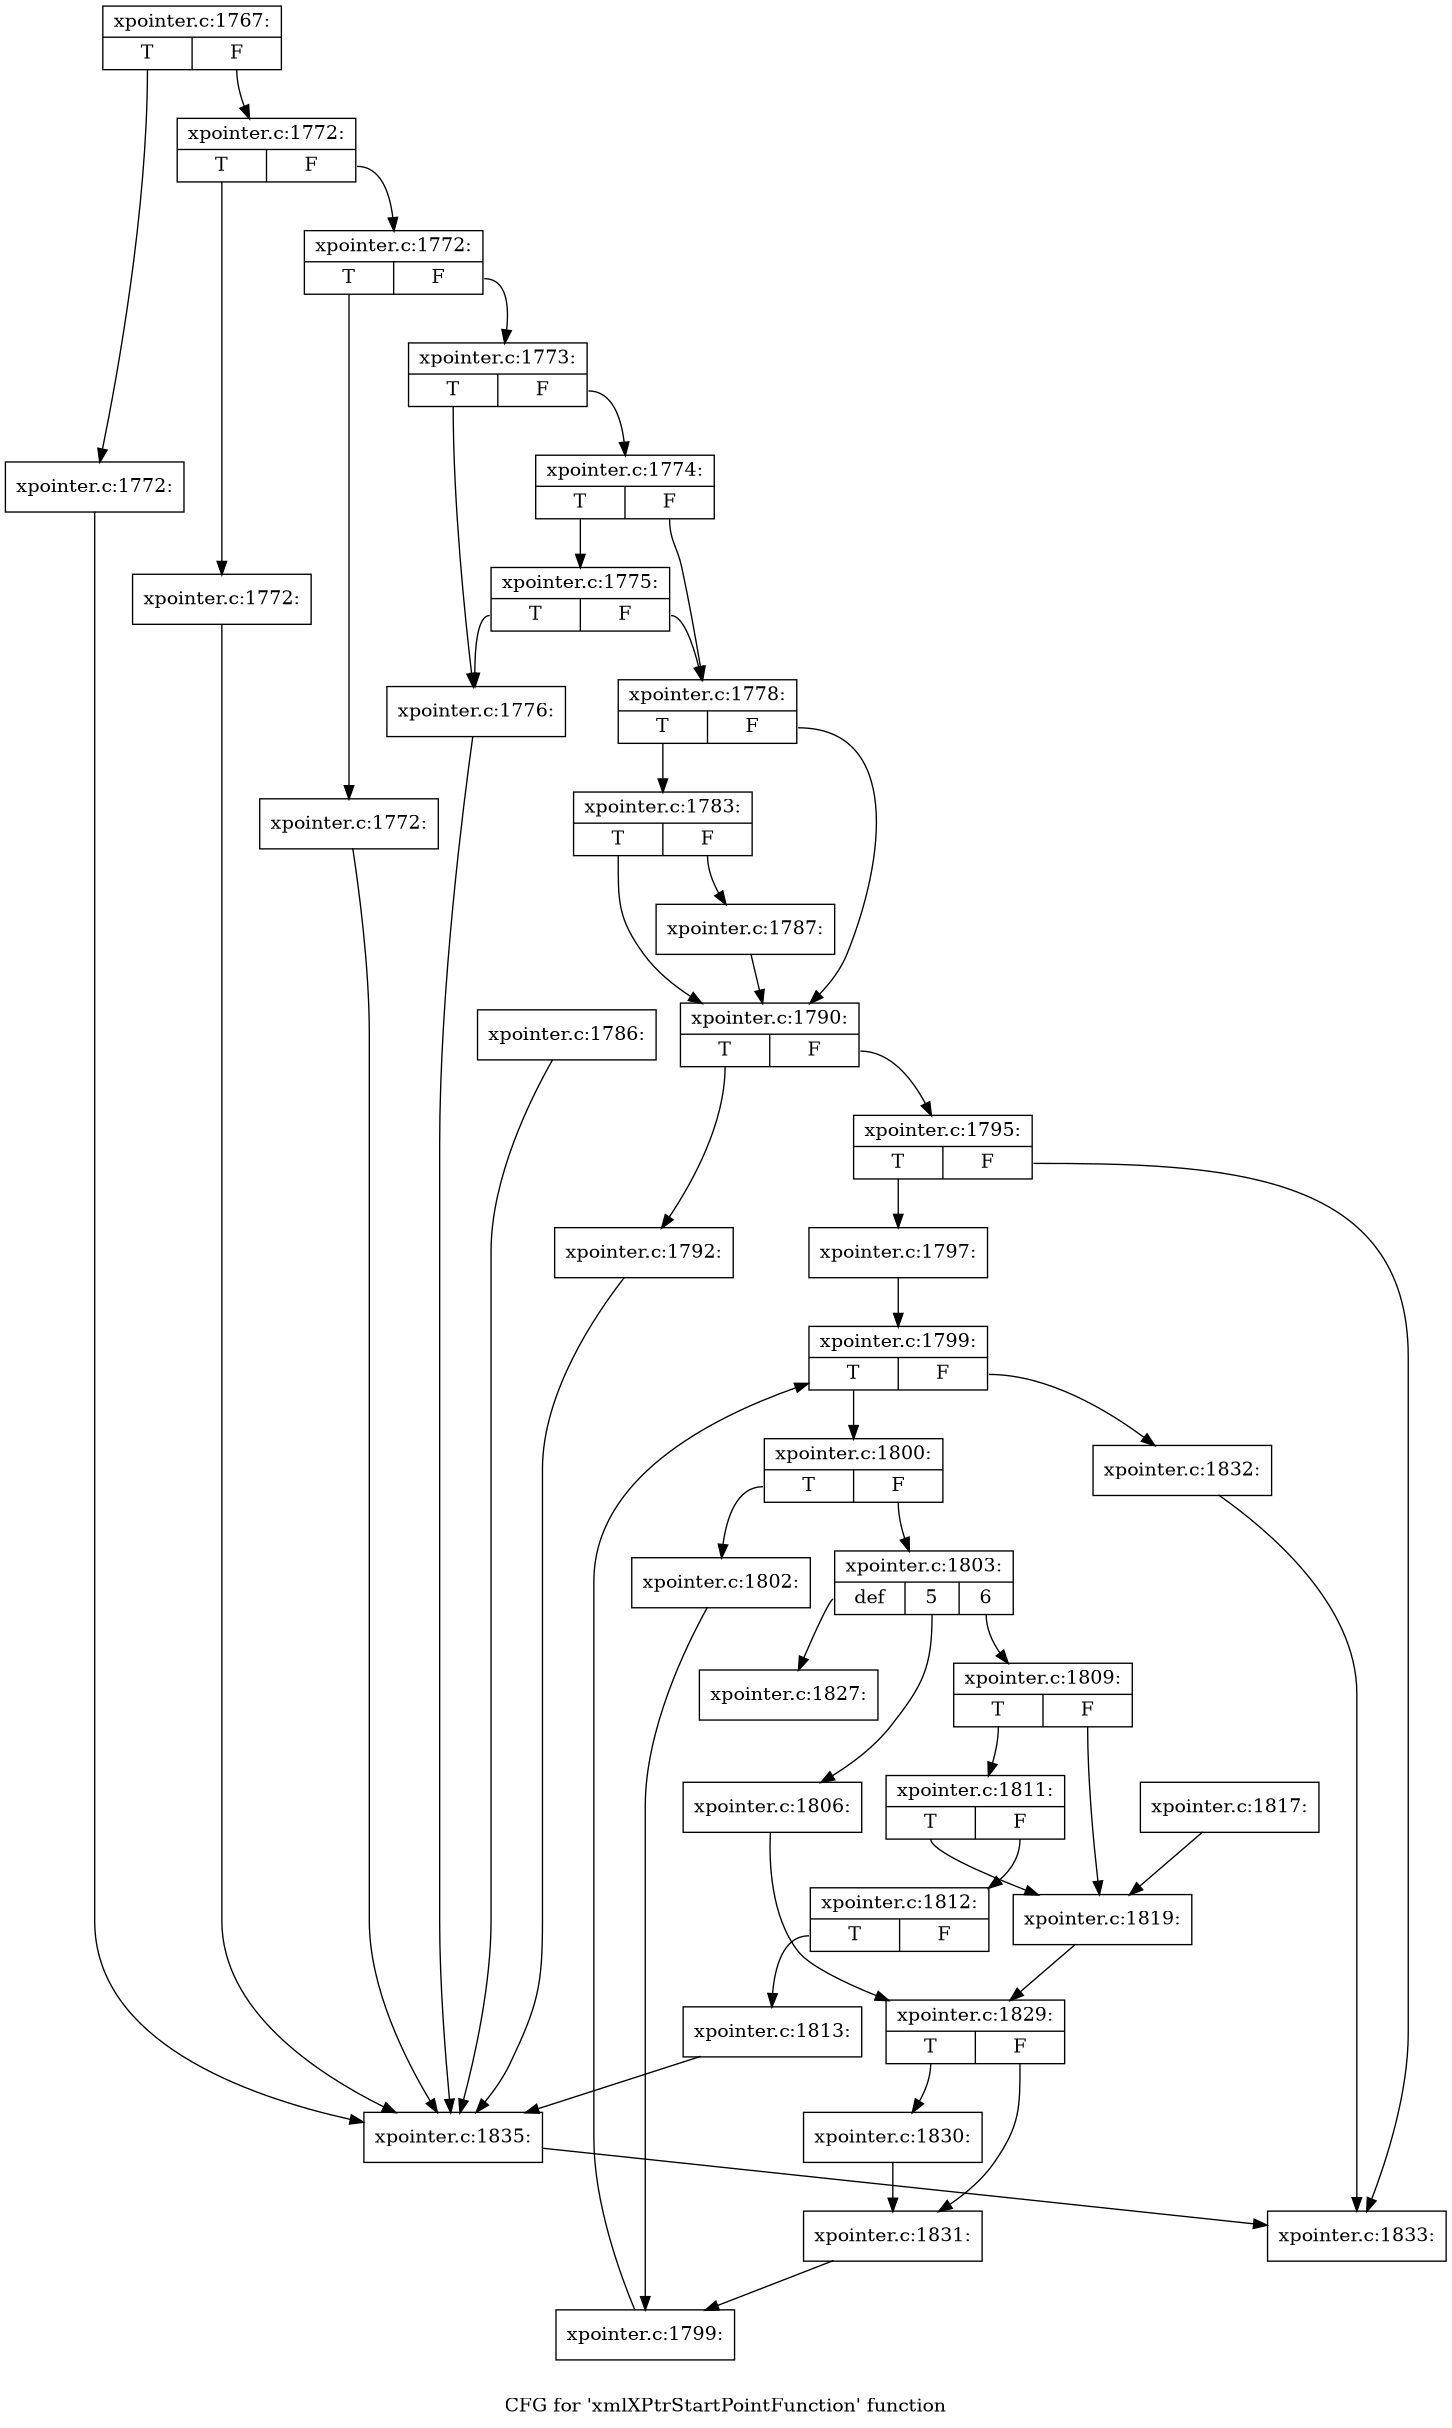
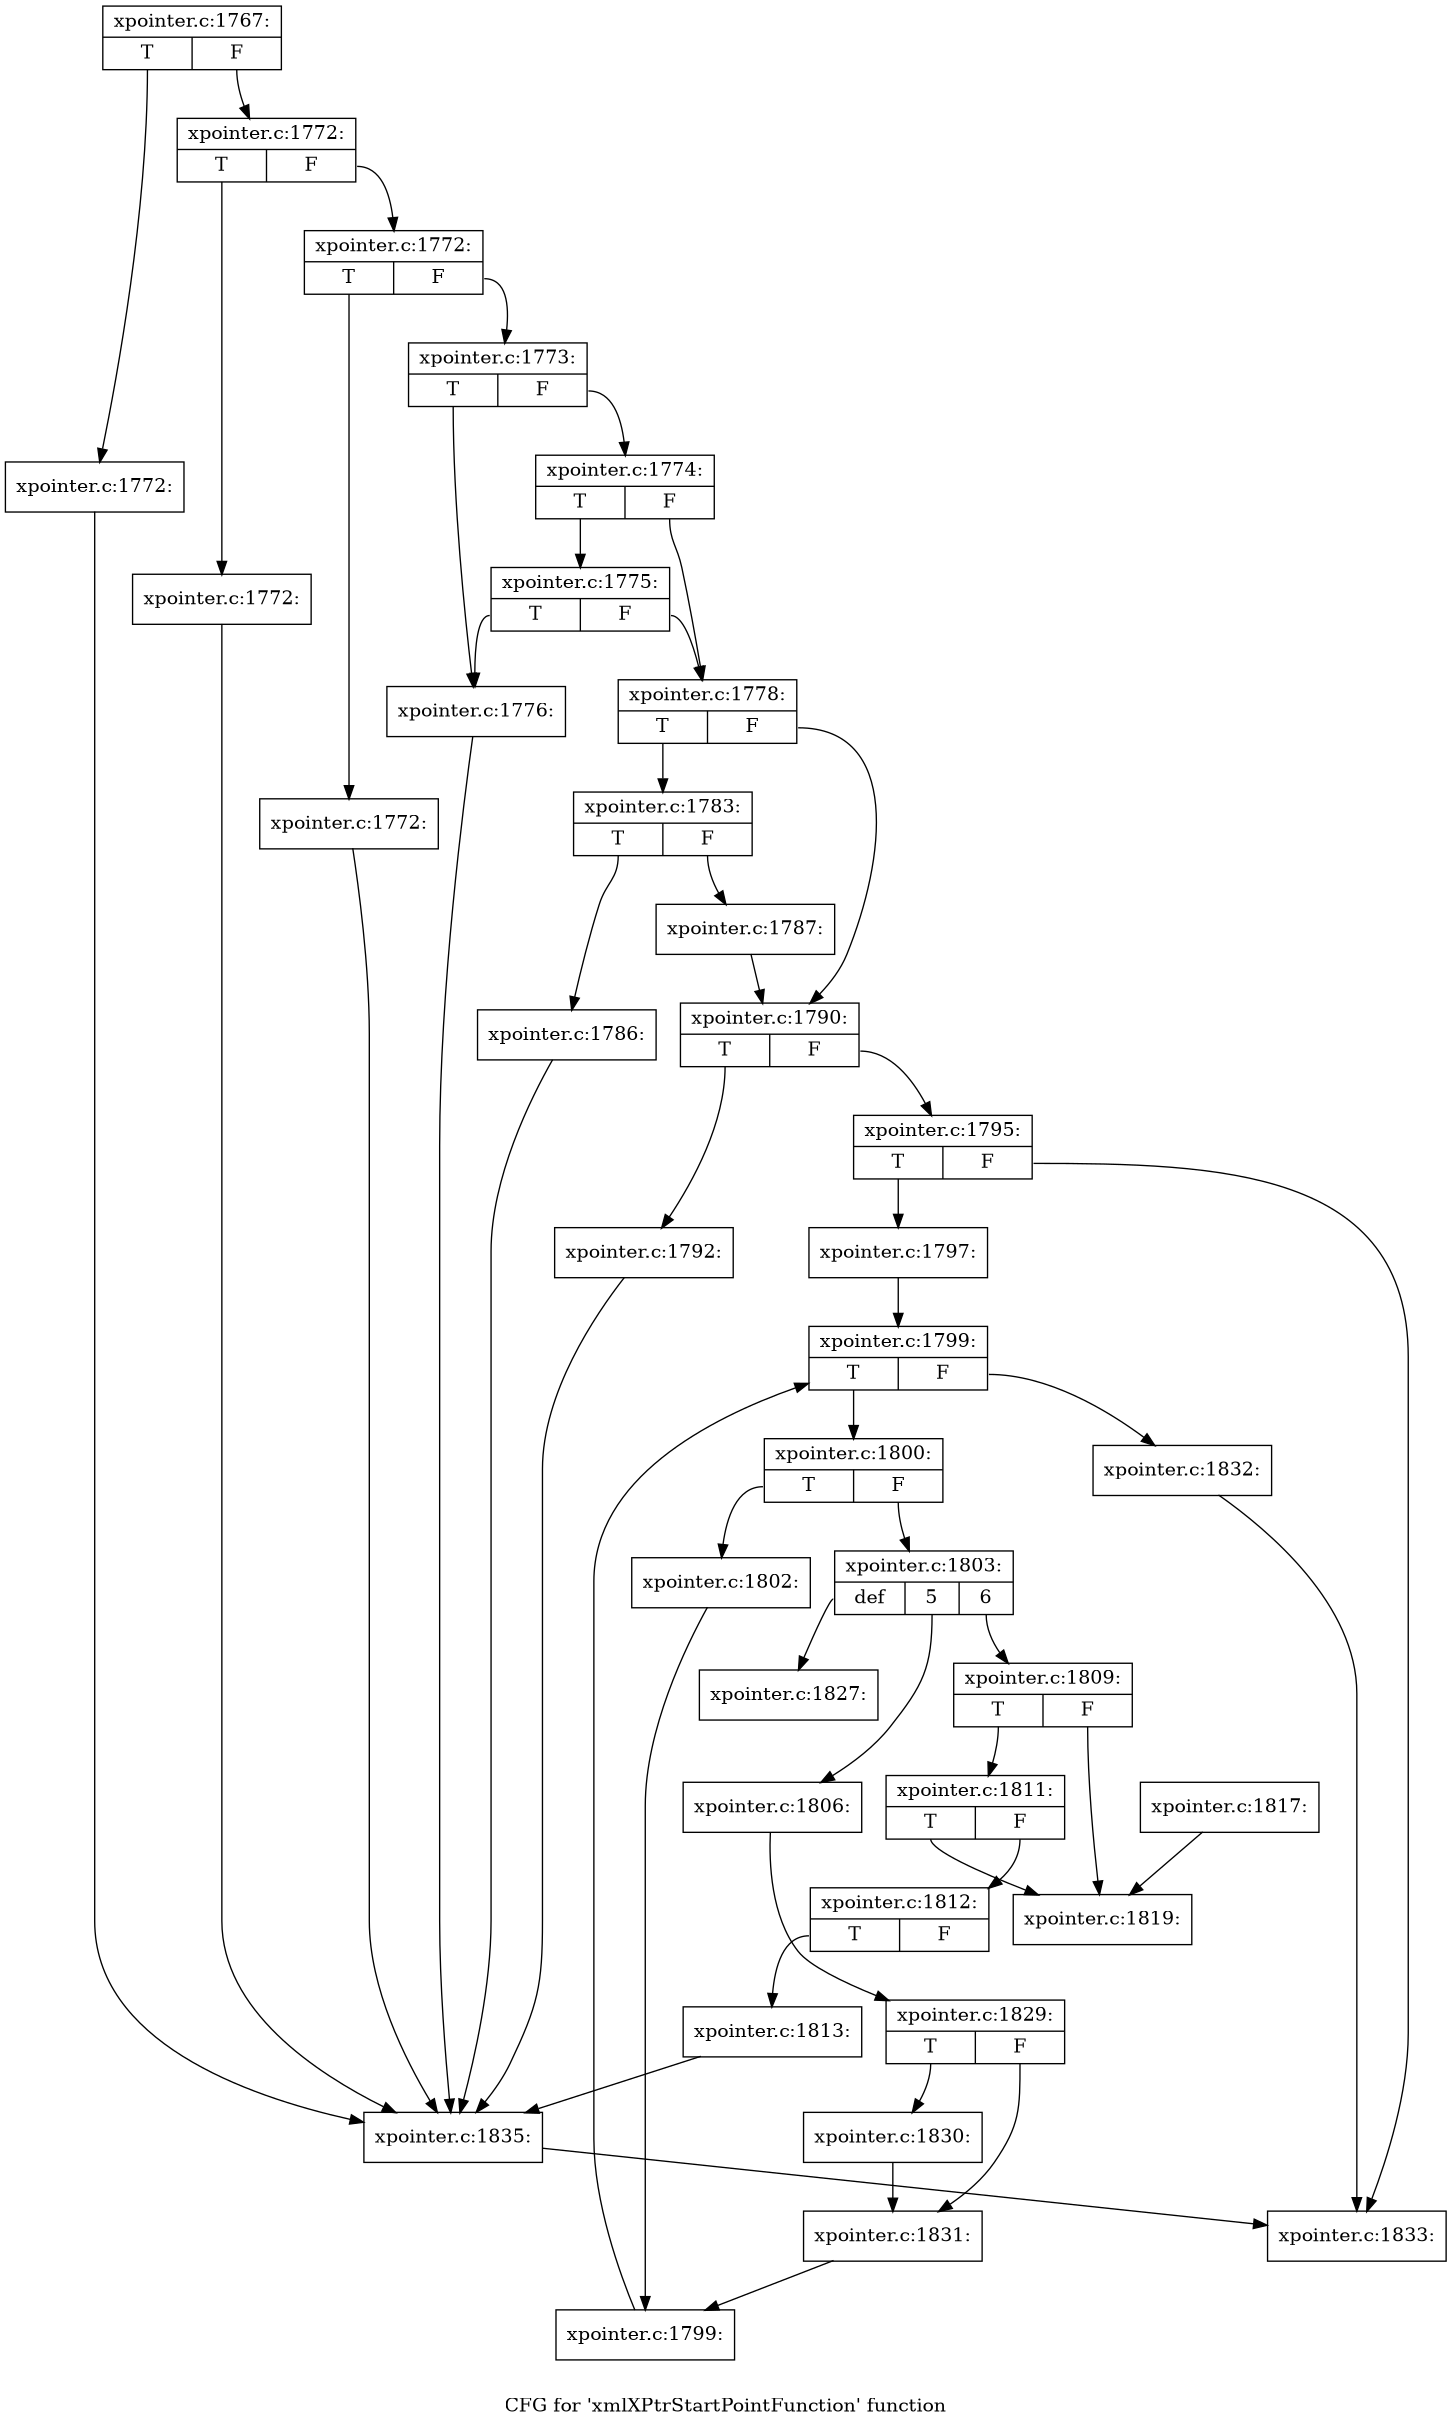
edge "xpointer.c:1783:" -> "xpointer.c:1790:": now "xpointer.c:1783:" -> "xpointer.c:1786:"
edge "xpointer.c:1819:" -> "xpointer.c:1829:": removed
